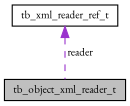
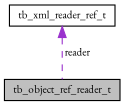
node "tb_object_xml_reader_t": label "tb_object_xml_reader_t" -> "tb_object_ref_reader_t"
